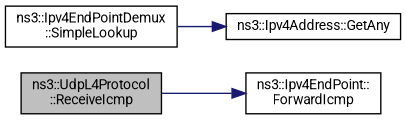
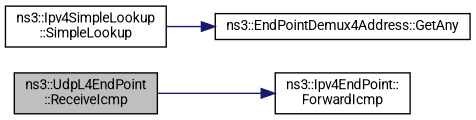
node "ns3::Ipv4EndPointDemux ::SimpleLookup": label "ns3::Ipv4EndPointDemux ::SimpleLookup" -> "ns3::Ipv4SimpleLookup ::SimpleLookup"
node "ns3::Ipv4Address::GetAny": label "ns3::Ipv4Address::GetAny" -> "ns3::EndPointDemux4Address::GetAny"
node "ns3::UdpL4Protocol ::ReceiveIcmp": label "ns3::UdpL4Protocol ::ReceiveIcmp" -> "ns3::UdpL4EndPoint ::ReceiveIcmp"
